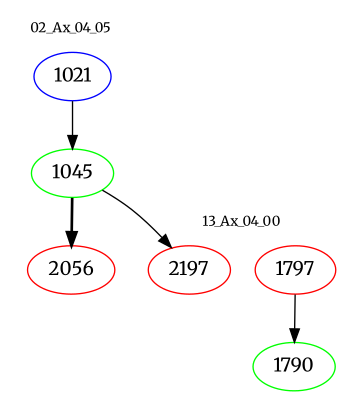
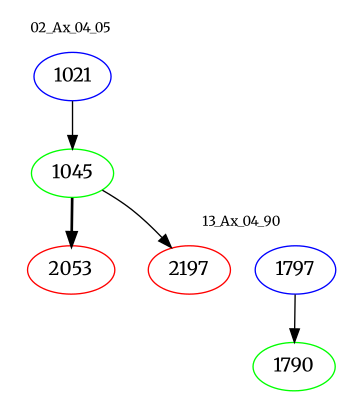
cluster "13_Ax_04_00": label "13_Ax_04_00" -> "13_Ax_04_90"
node "2056": label "2056" -> "2053"
node "1797": color red -> blue
